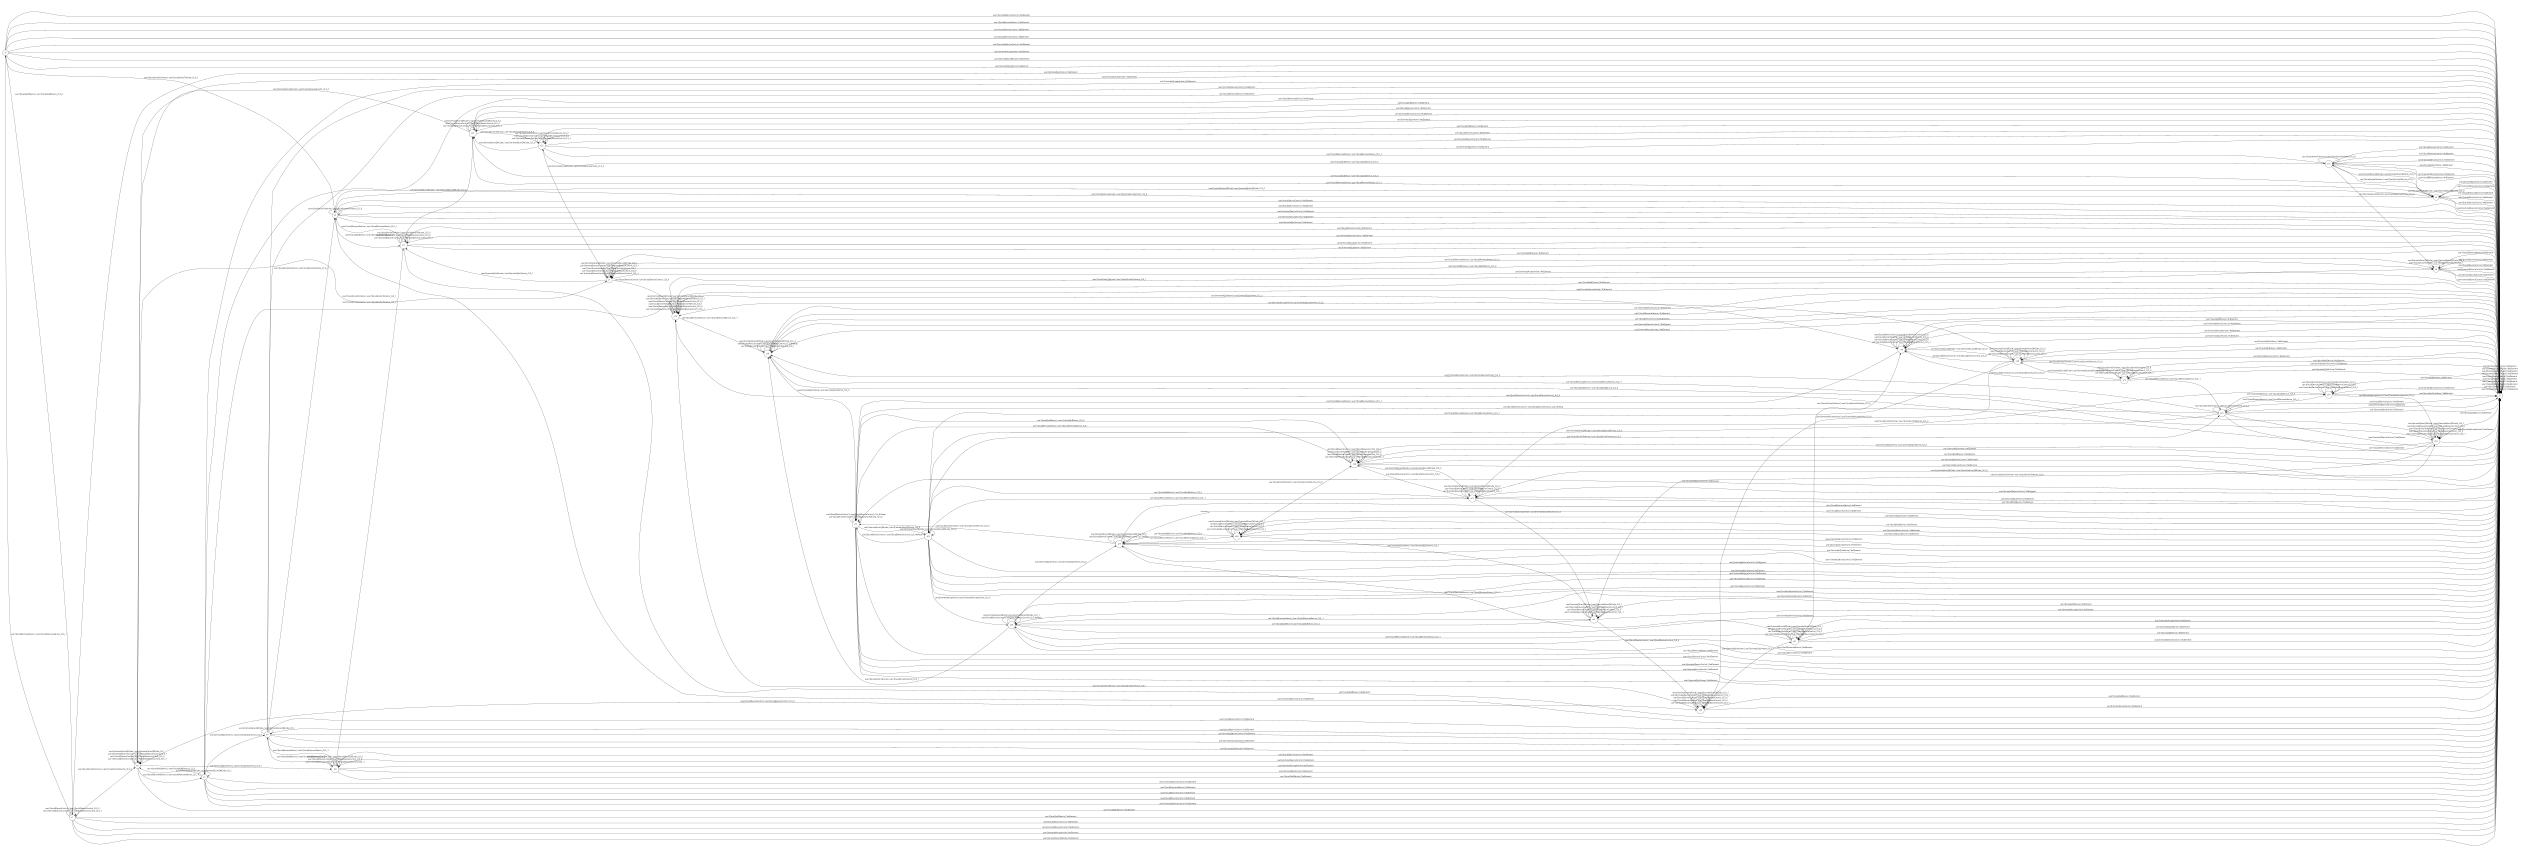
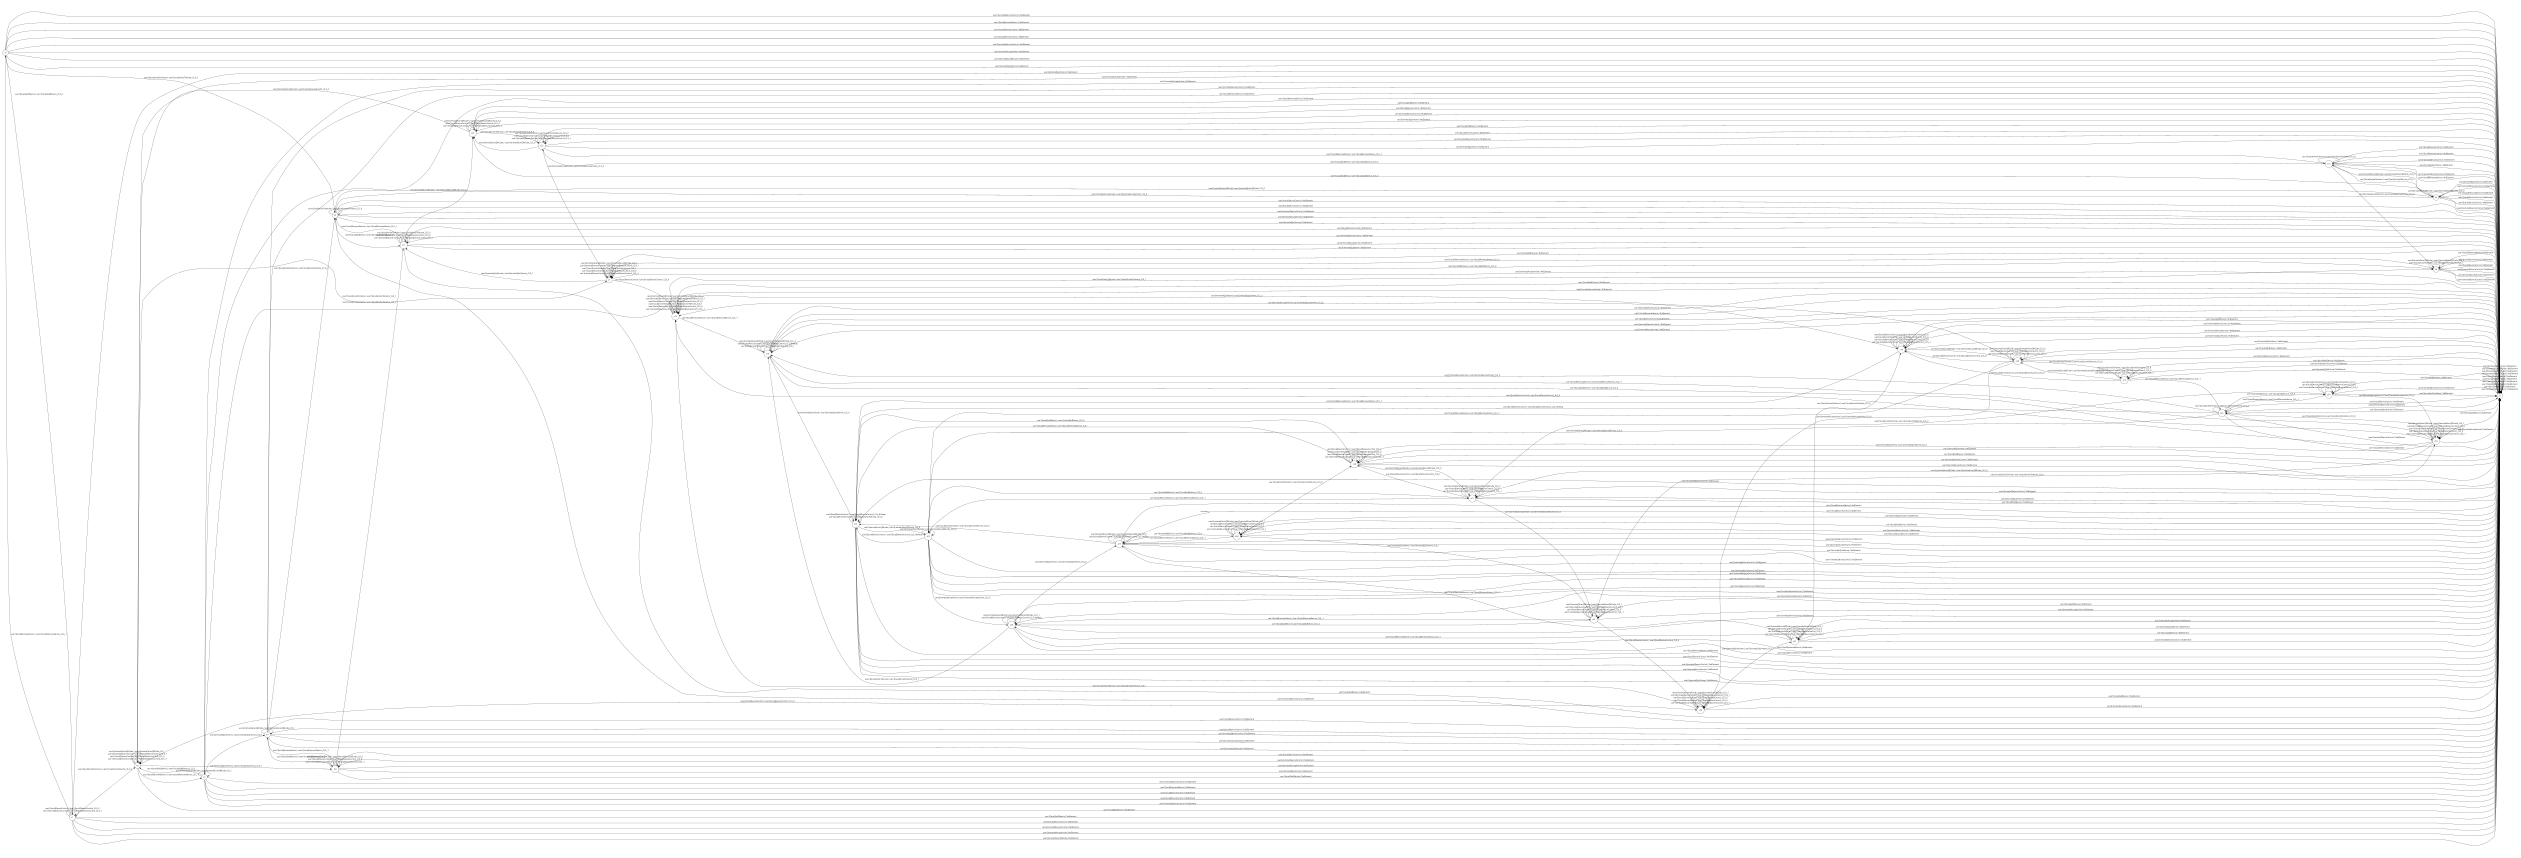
edge "s10" -> "s4": removed, label "user1|local|RemoveDevice / user1|local|RemoveDevice_CLS_-1"
edge "s17" -> "s16": reversed
edge "s22" -> "s23": now "s32" -> "s23"
